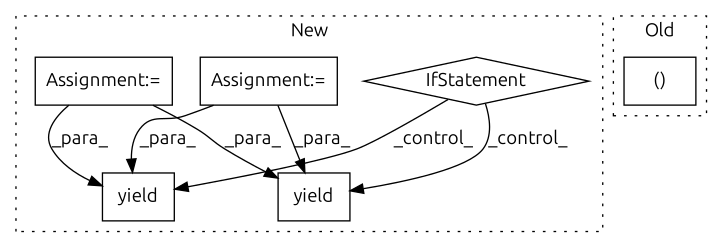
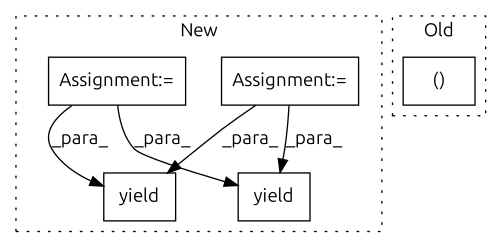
node "IfStatement": removed
